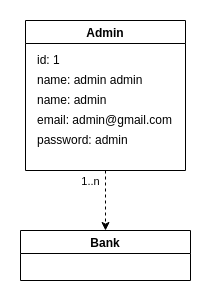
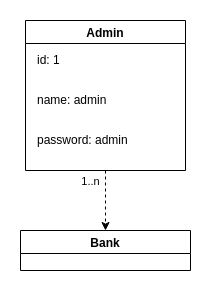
node "name: admin admin": removed
node "email: admin@gmail.com": removed
node "Bank": size 170x50 -> 170x40
